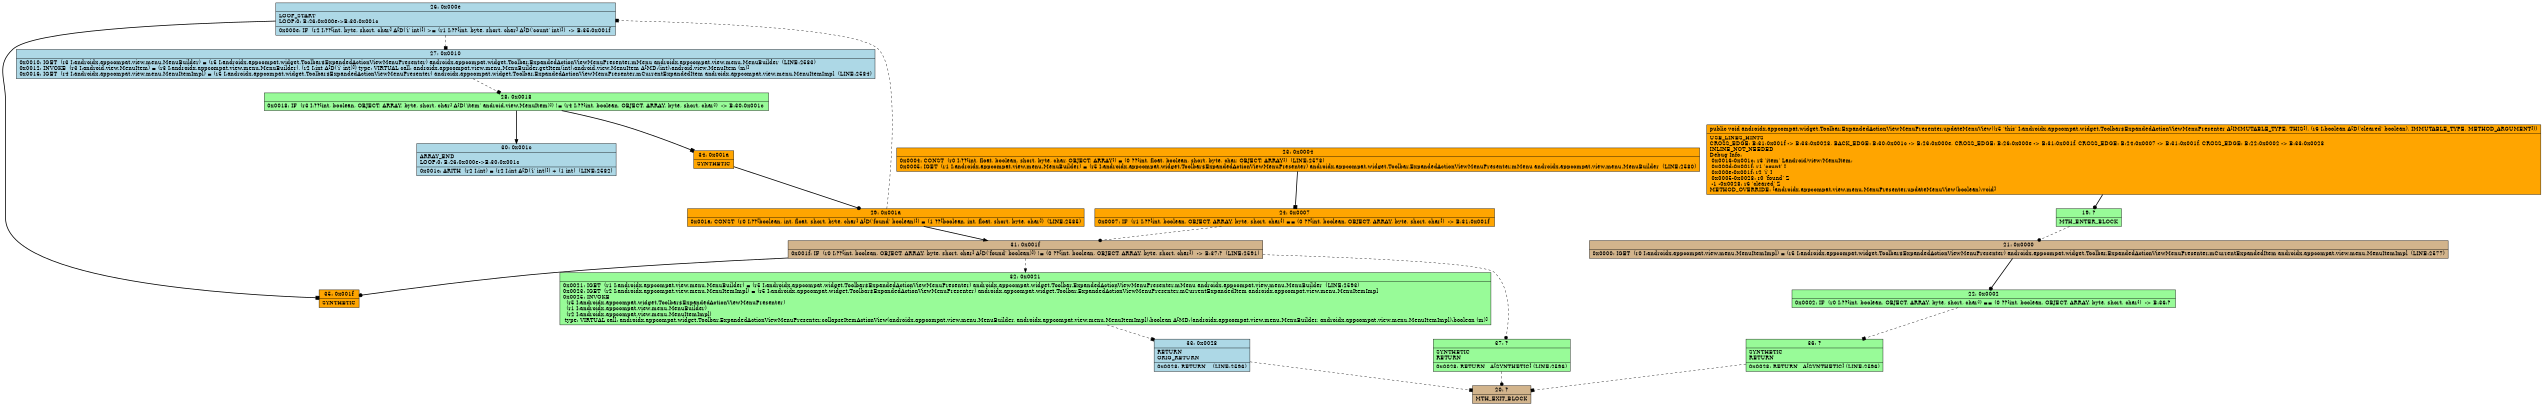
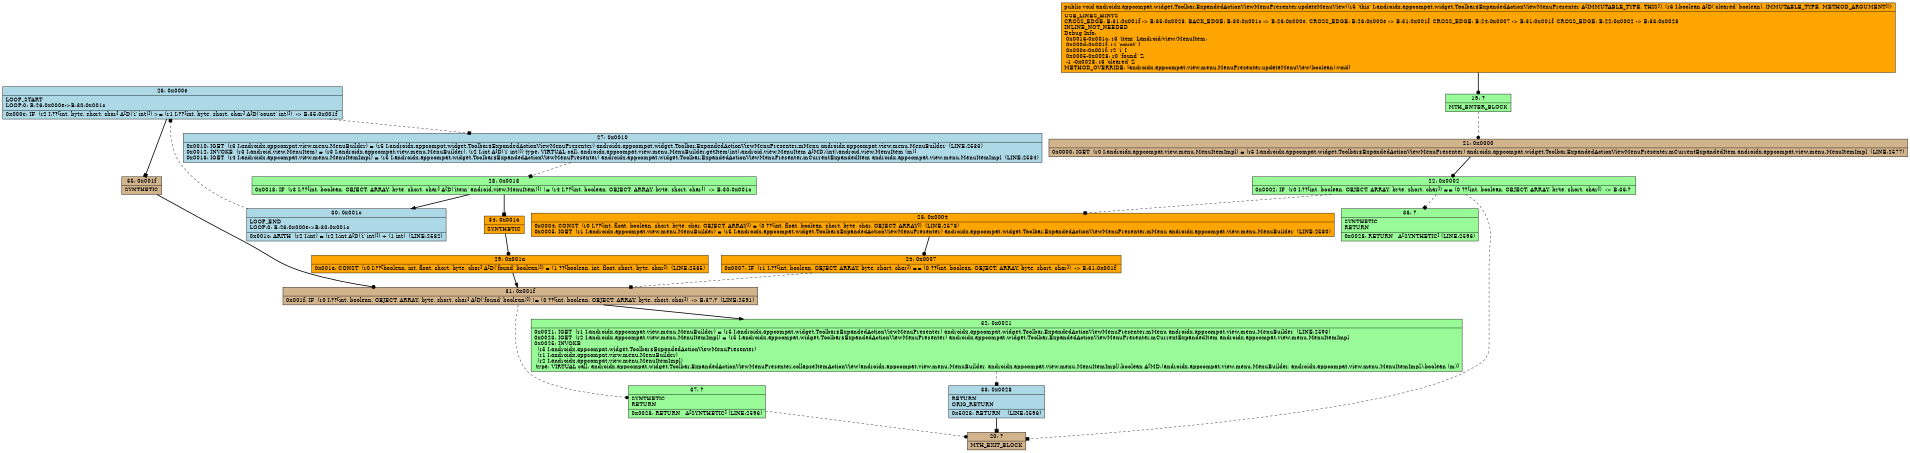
edge "29: 0x001a" -> "26: 0x000e": now "30: 0x001c" -> "26: 0x000e"
node "30: 0x001c": text "ARRAY_END" -> "LOOP_END"
edge "23: 0x0004" -> "24: 0x0007": arrowhead box -> dot
edge "22: 0x0002" -> "23: 0x0004": added
edge "24: 0x0007" -> "31: 0x001f": arrowhead dot -> box
edge "31: 0x001f" -> "32: 0x0021": style dashed -> bold
edge "31: 0x001f" -> "35: 0x001f": reversed
node "35: 0x001f": fillcolor orange -> tan
node "33: 0x0028": text "0x0028: RETURN    (LINE:2596)" -> "0x5028: RETURN    (LINE:2596)"
edge "33: 0x0028" -> "20: ?": style dashed -> bold
edge "36: ?" -> "20: ?": now "22: 0x0002" -> "20: ?"
